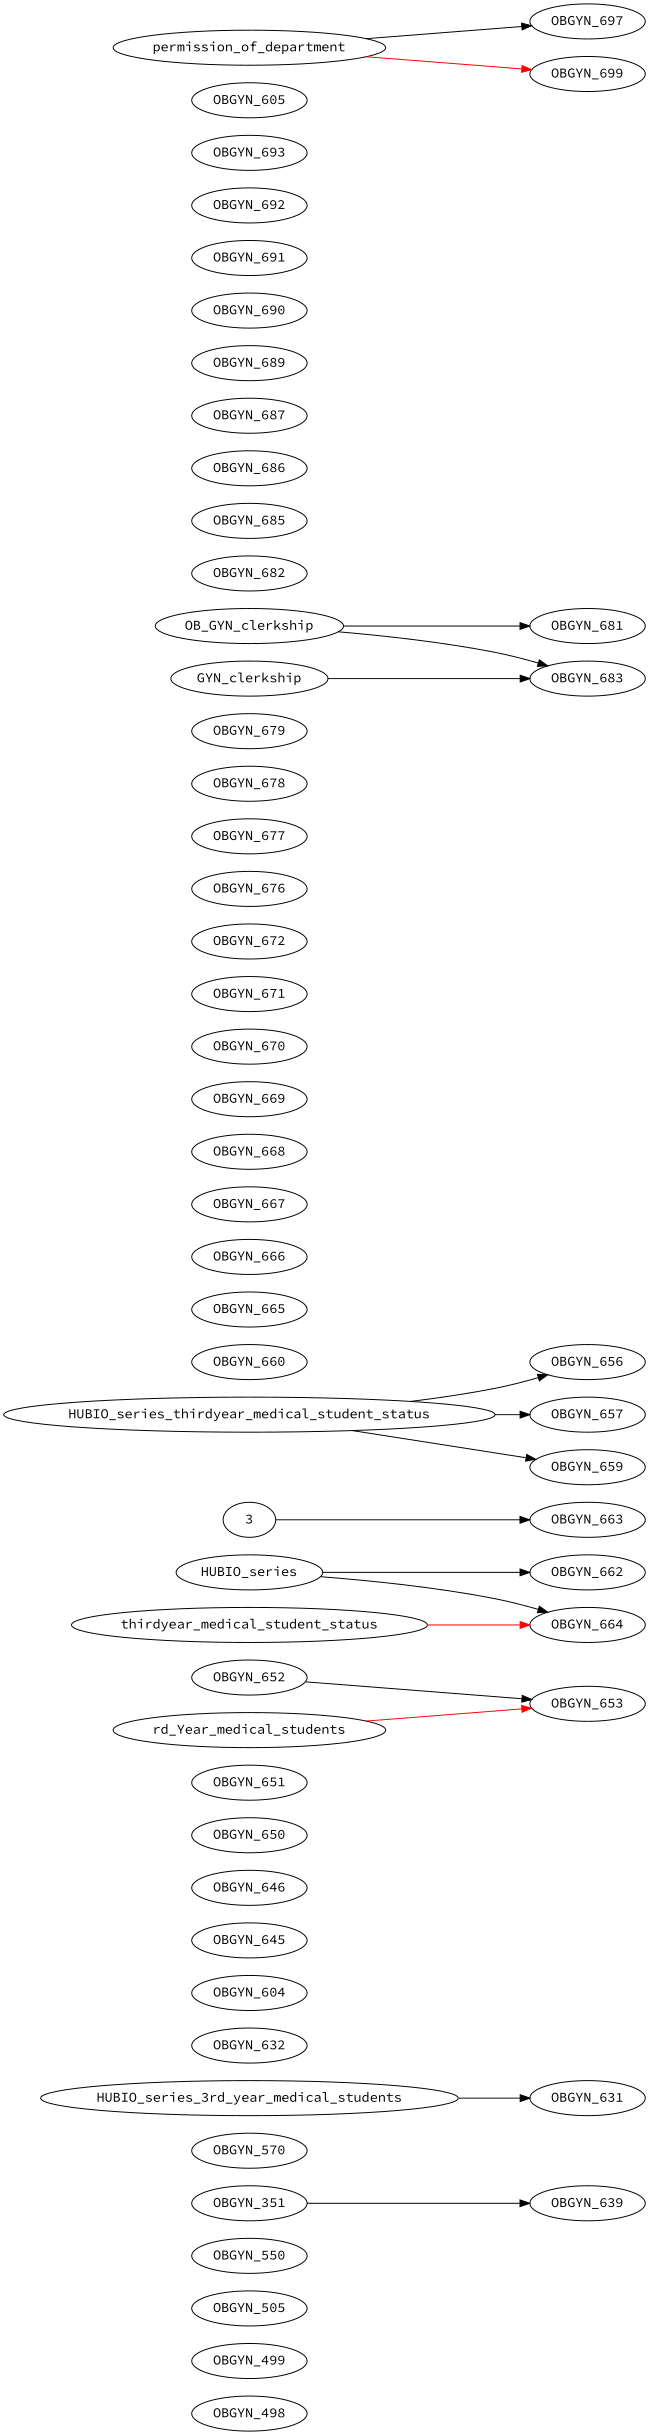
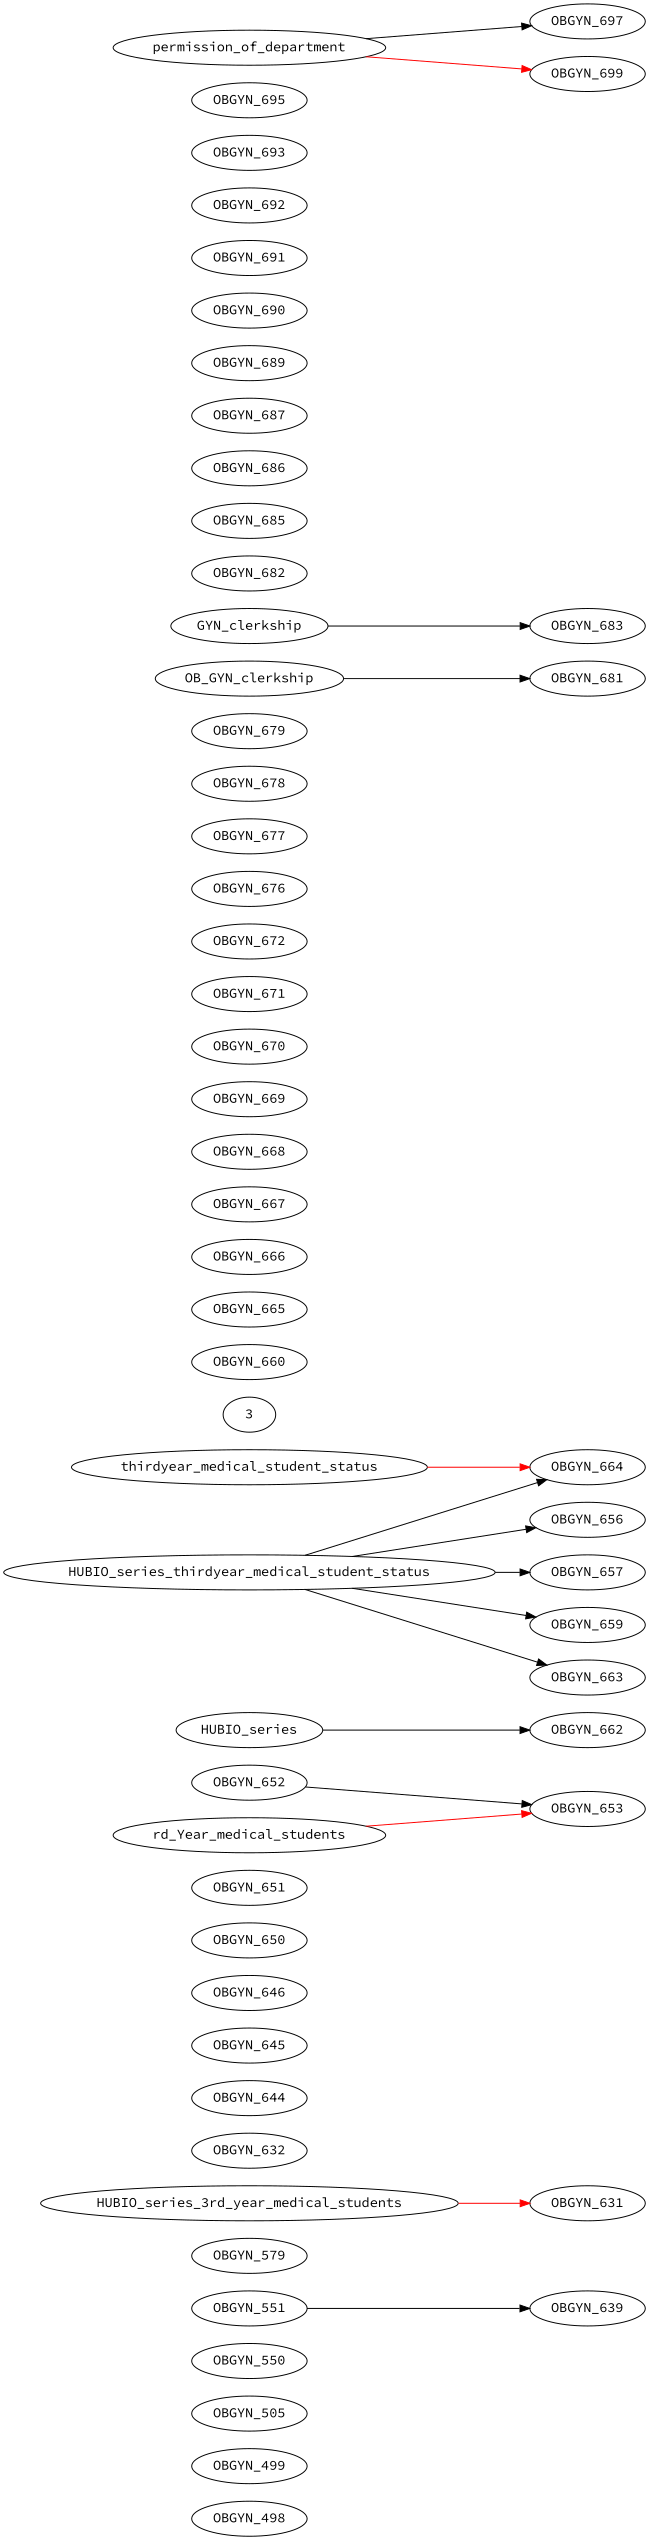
node "OBGYN_605": label "OBGYN_605" -> "OBGYN_695"
edge "OB_GYN_clerkship" -> "OBGYN_683": removed
edge "3" -> "OBGYN_663": now "HUBIO_series_thirdyear_medical_student_status" -> "OBGYN_663"
edge "HUBIO_series" -> "OBGYN_664": now "HUBIO_series_thirdyear_medical_student_status" -> "OBGYN_664"
node "OBGYN_604": label "OBGYN_604" -> "OBGYN_644"
edge "HUBIO_series_3rd_year_medical_students" -> "OBGYN_631": color black -> red
node "OBGYN_570": label "OBGYN_570" -> "OBGYN_579"
node "OBGYN_351": label "OBGYN_351" -> "OBGYN_551"
